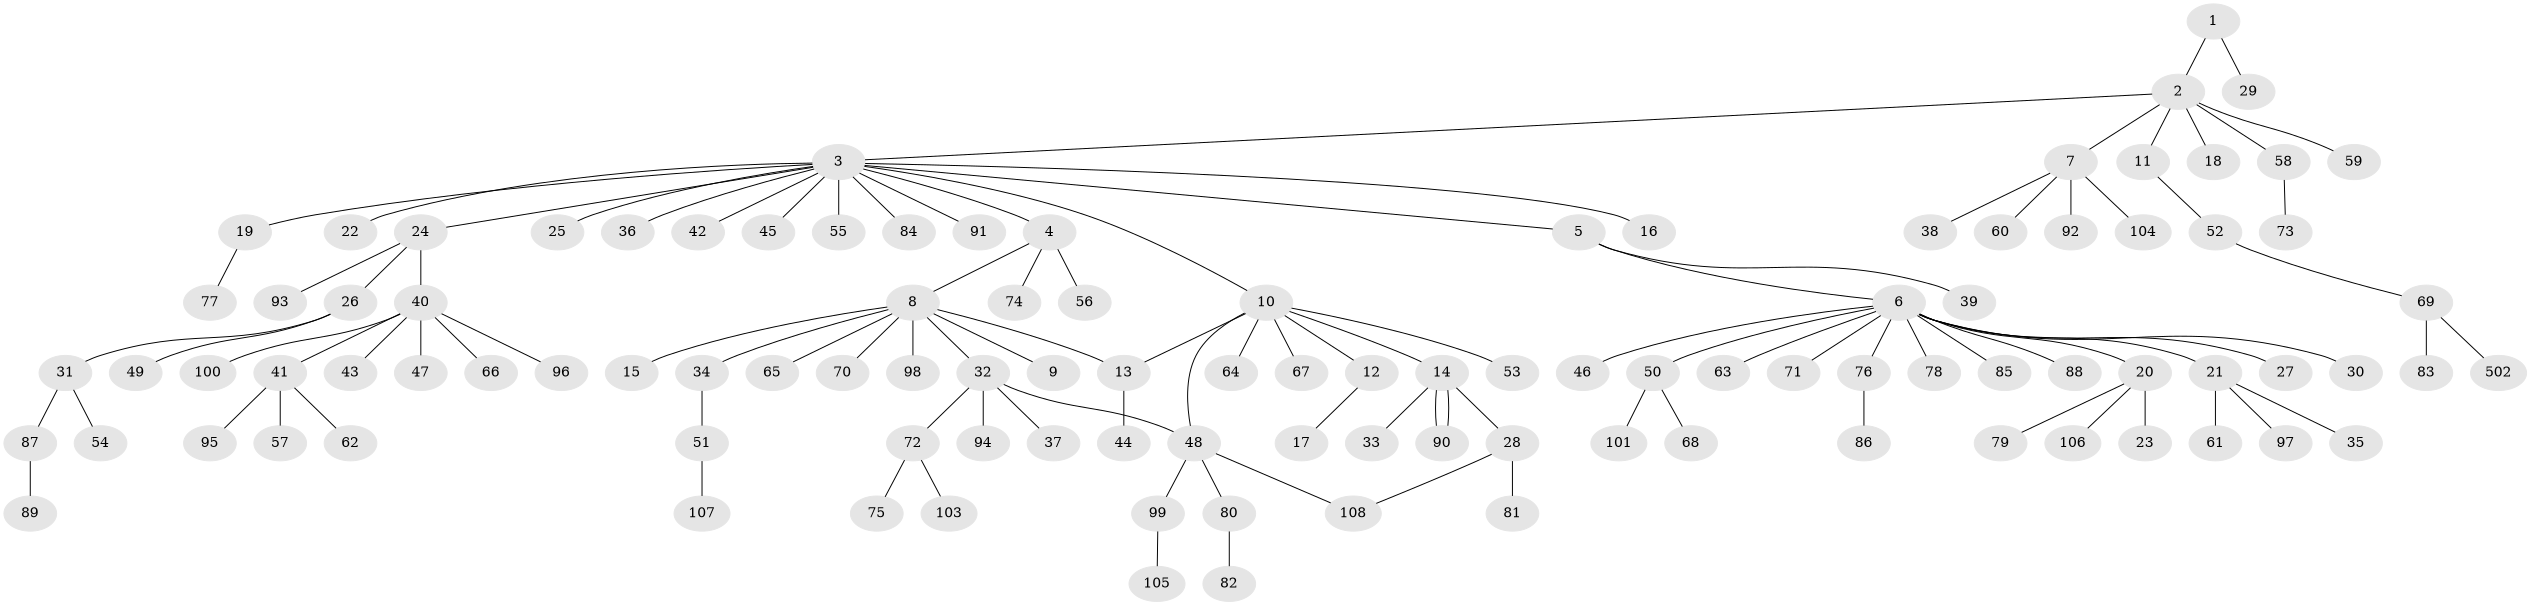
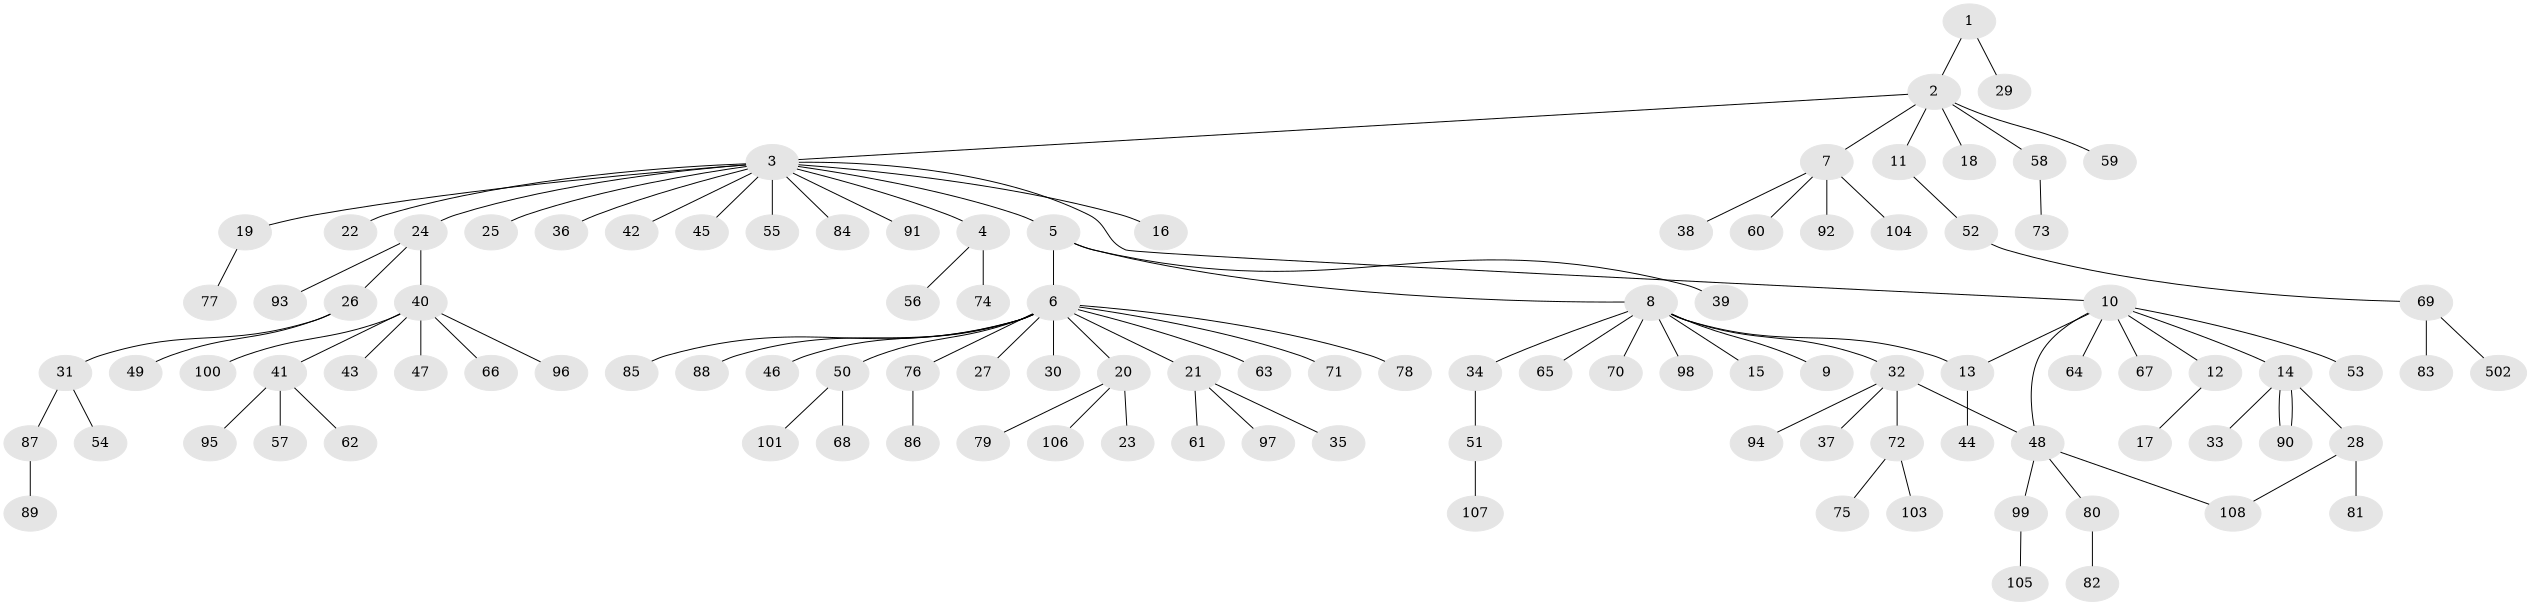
edge "4" -- "8": now "5" -- "8"
